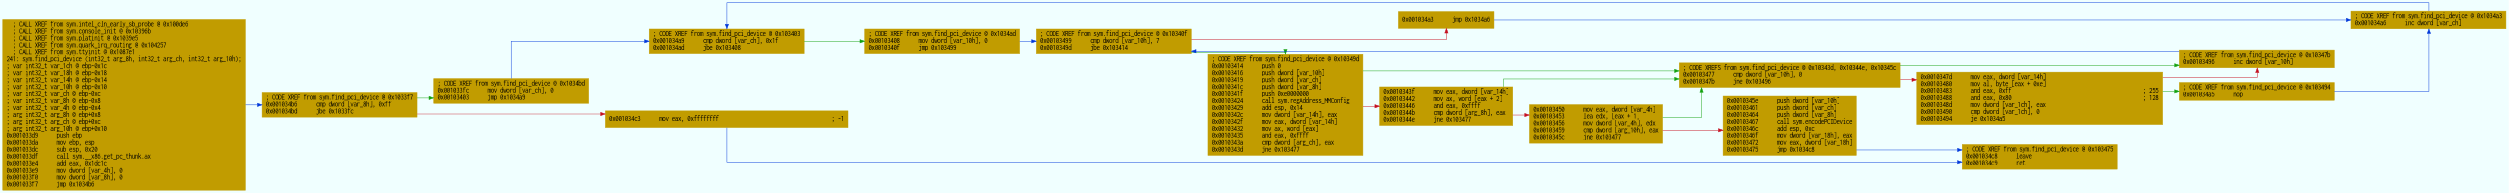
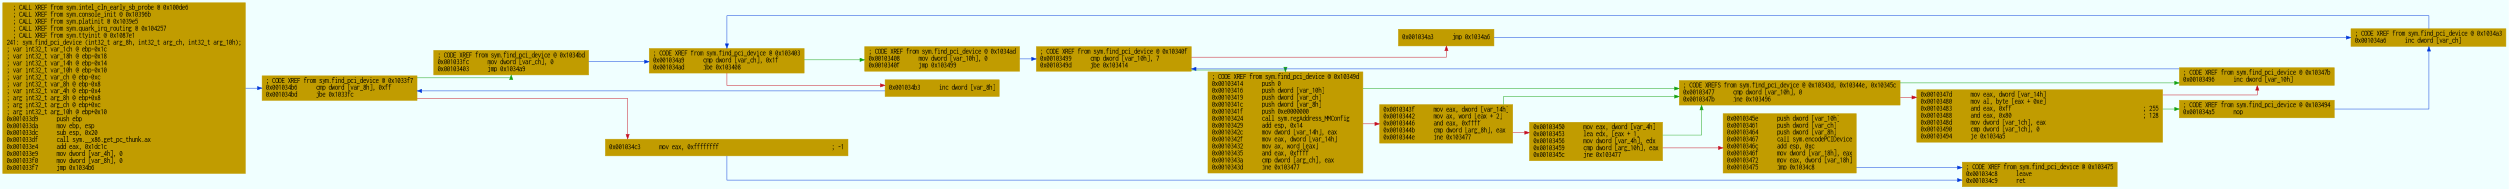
node "0x001034b3      inc dword [var_8h]": added
